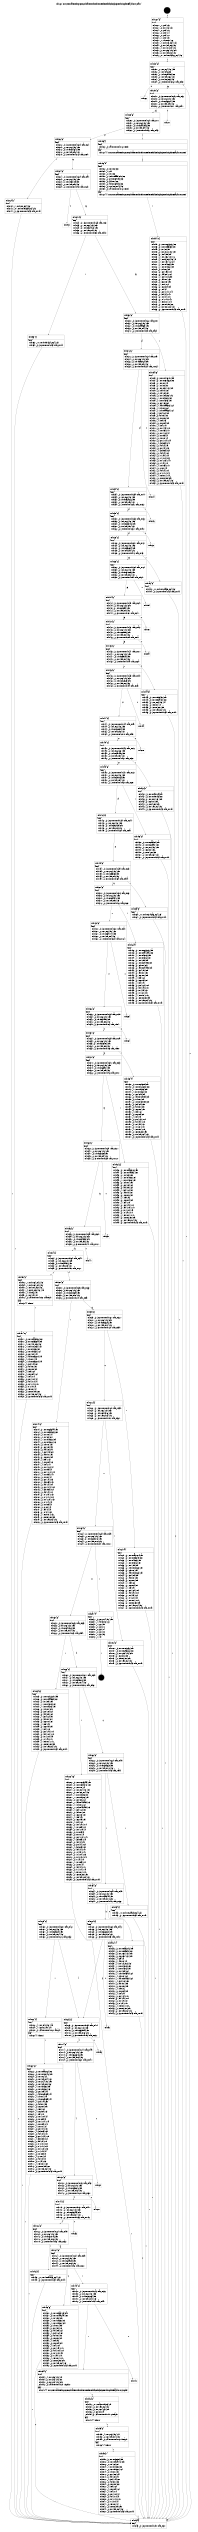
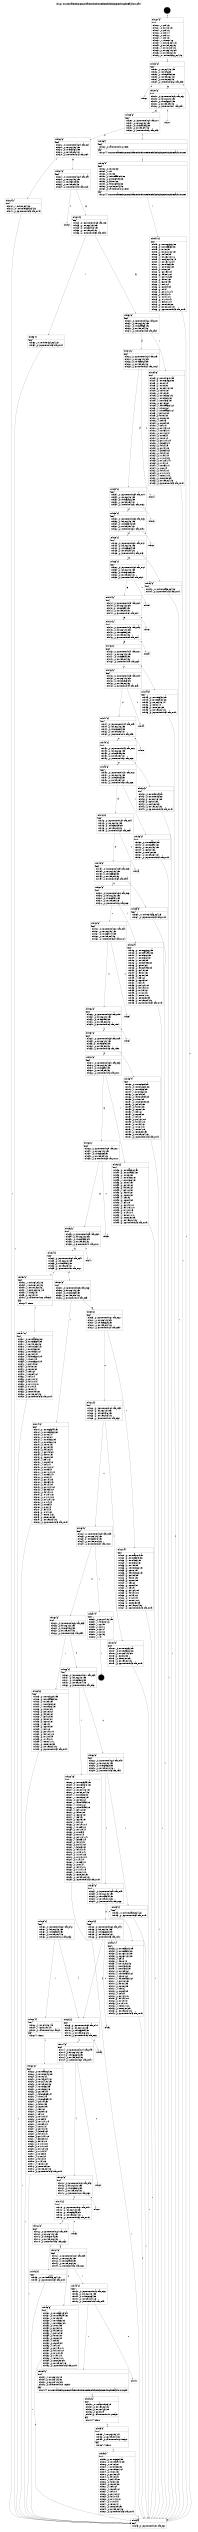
node "0x40215a": added
